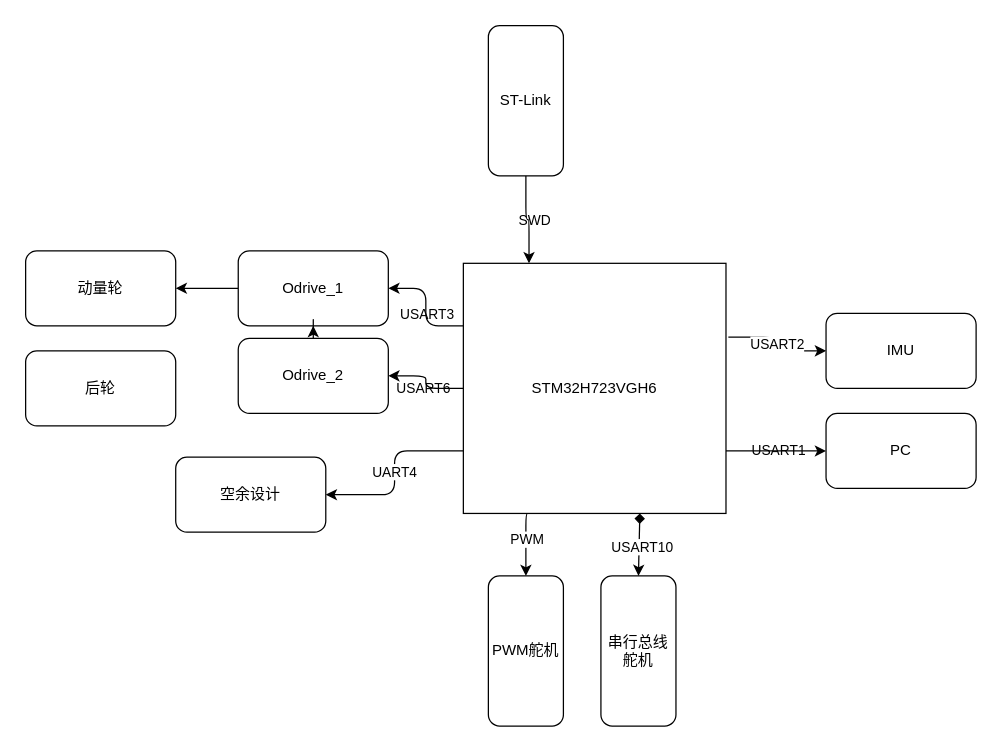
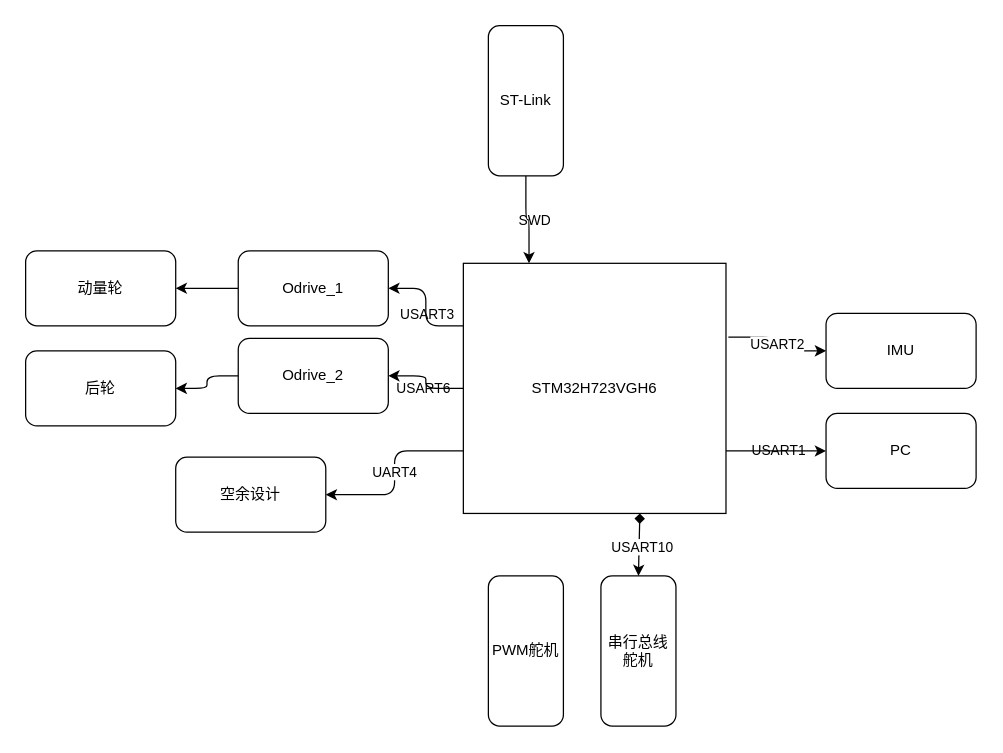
edge "Odrive_2" -> "Odrive_1": now "Odrive_2" -> "后轮"
edge "STM32H723VGH6" -> "PWM舵机": removed, label "PWM"
